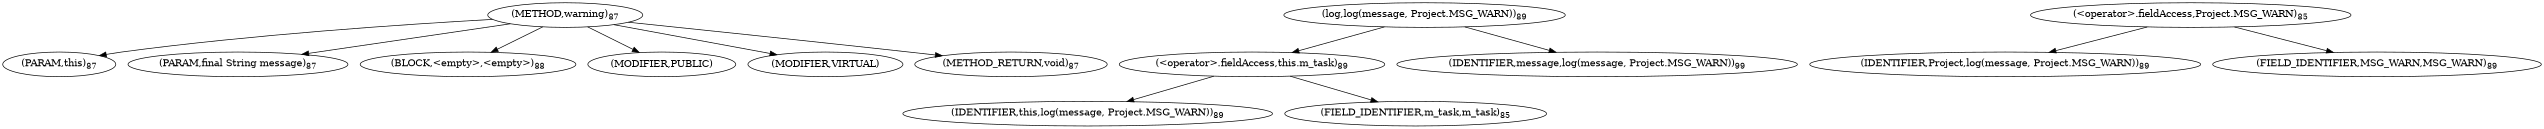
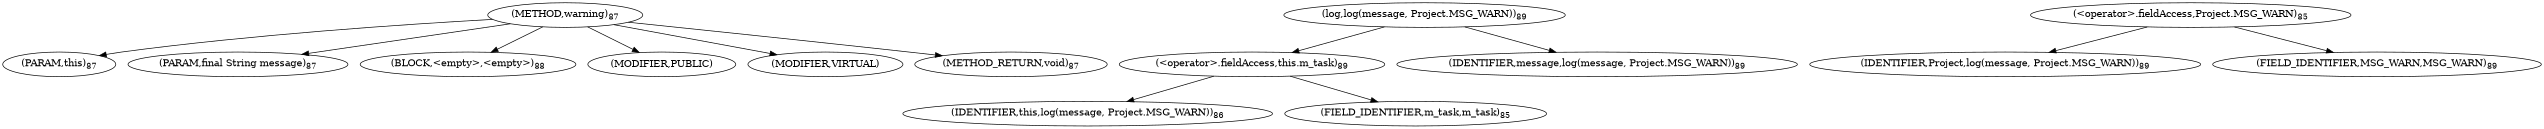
node "(IDENTIFIER,message,log(message, Project.MSG_WARN))": text "99" -> "89"
node "(IDENTIFIER,this,log(message, Project.MSG_WARN))": text "89" -> "86"
